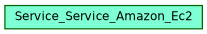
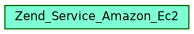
node "Service_Service_Amazon_Ec2": label "Service_Service_Amazon_Ec2" -> "Zend_Service_Amazon_Ec2"
